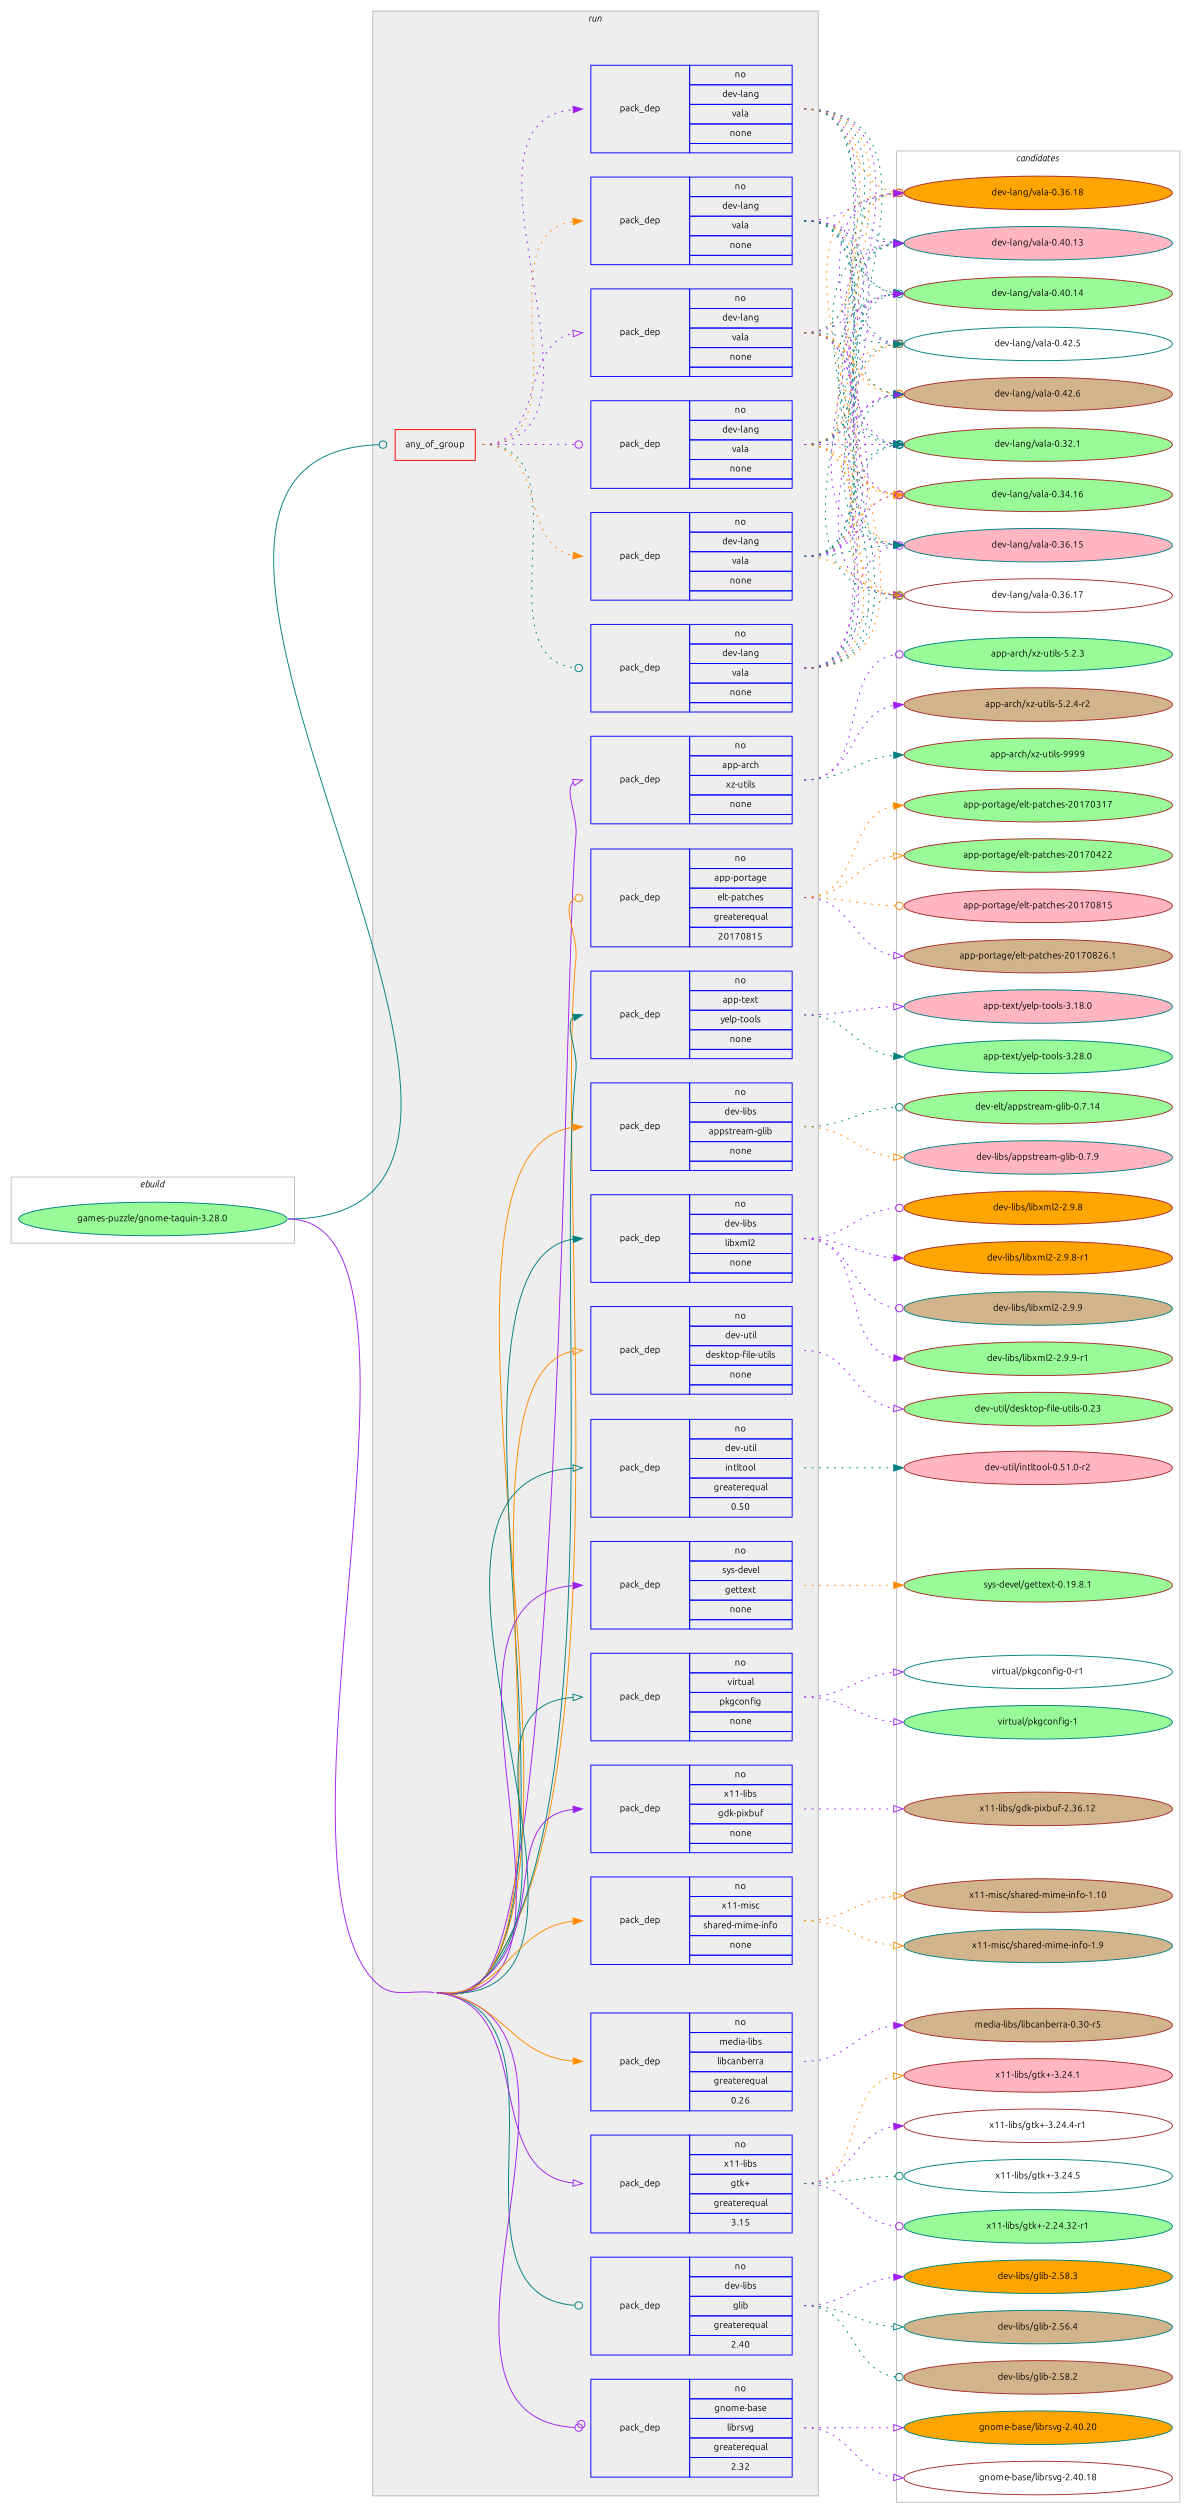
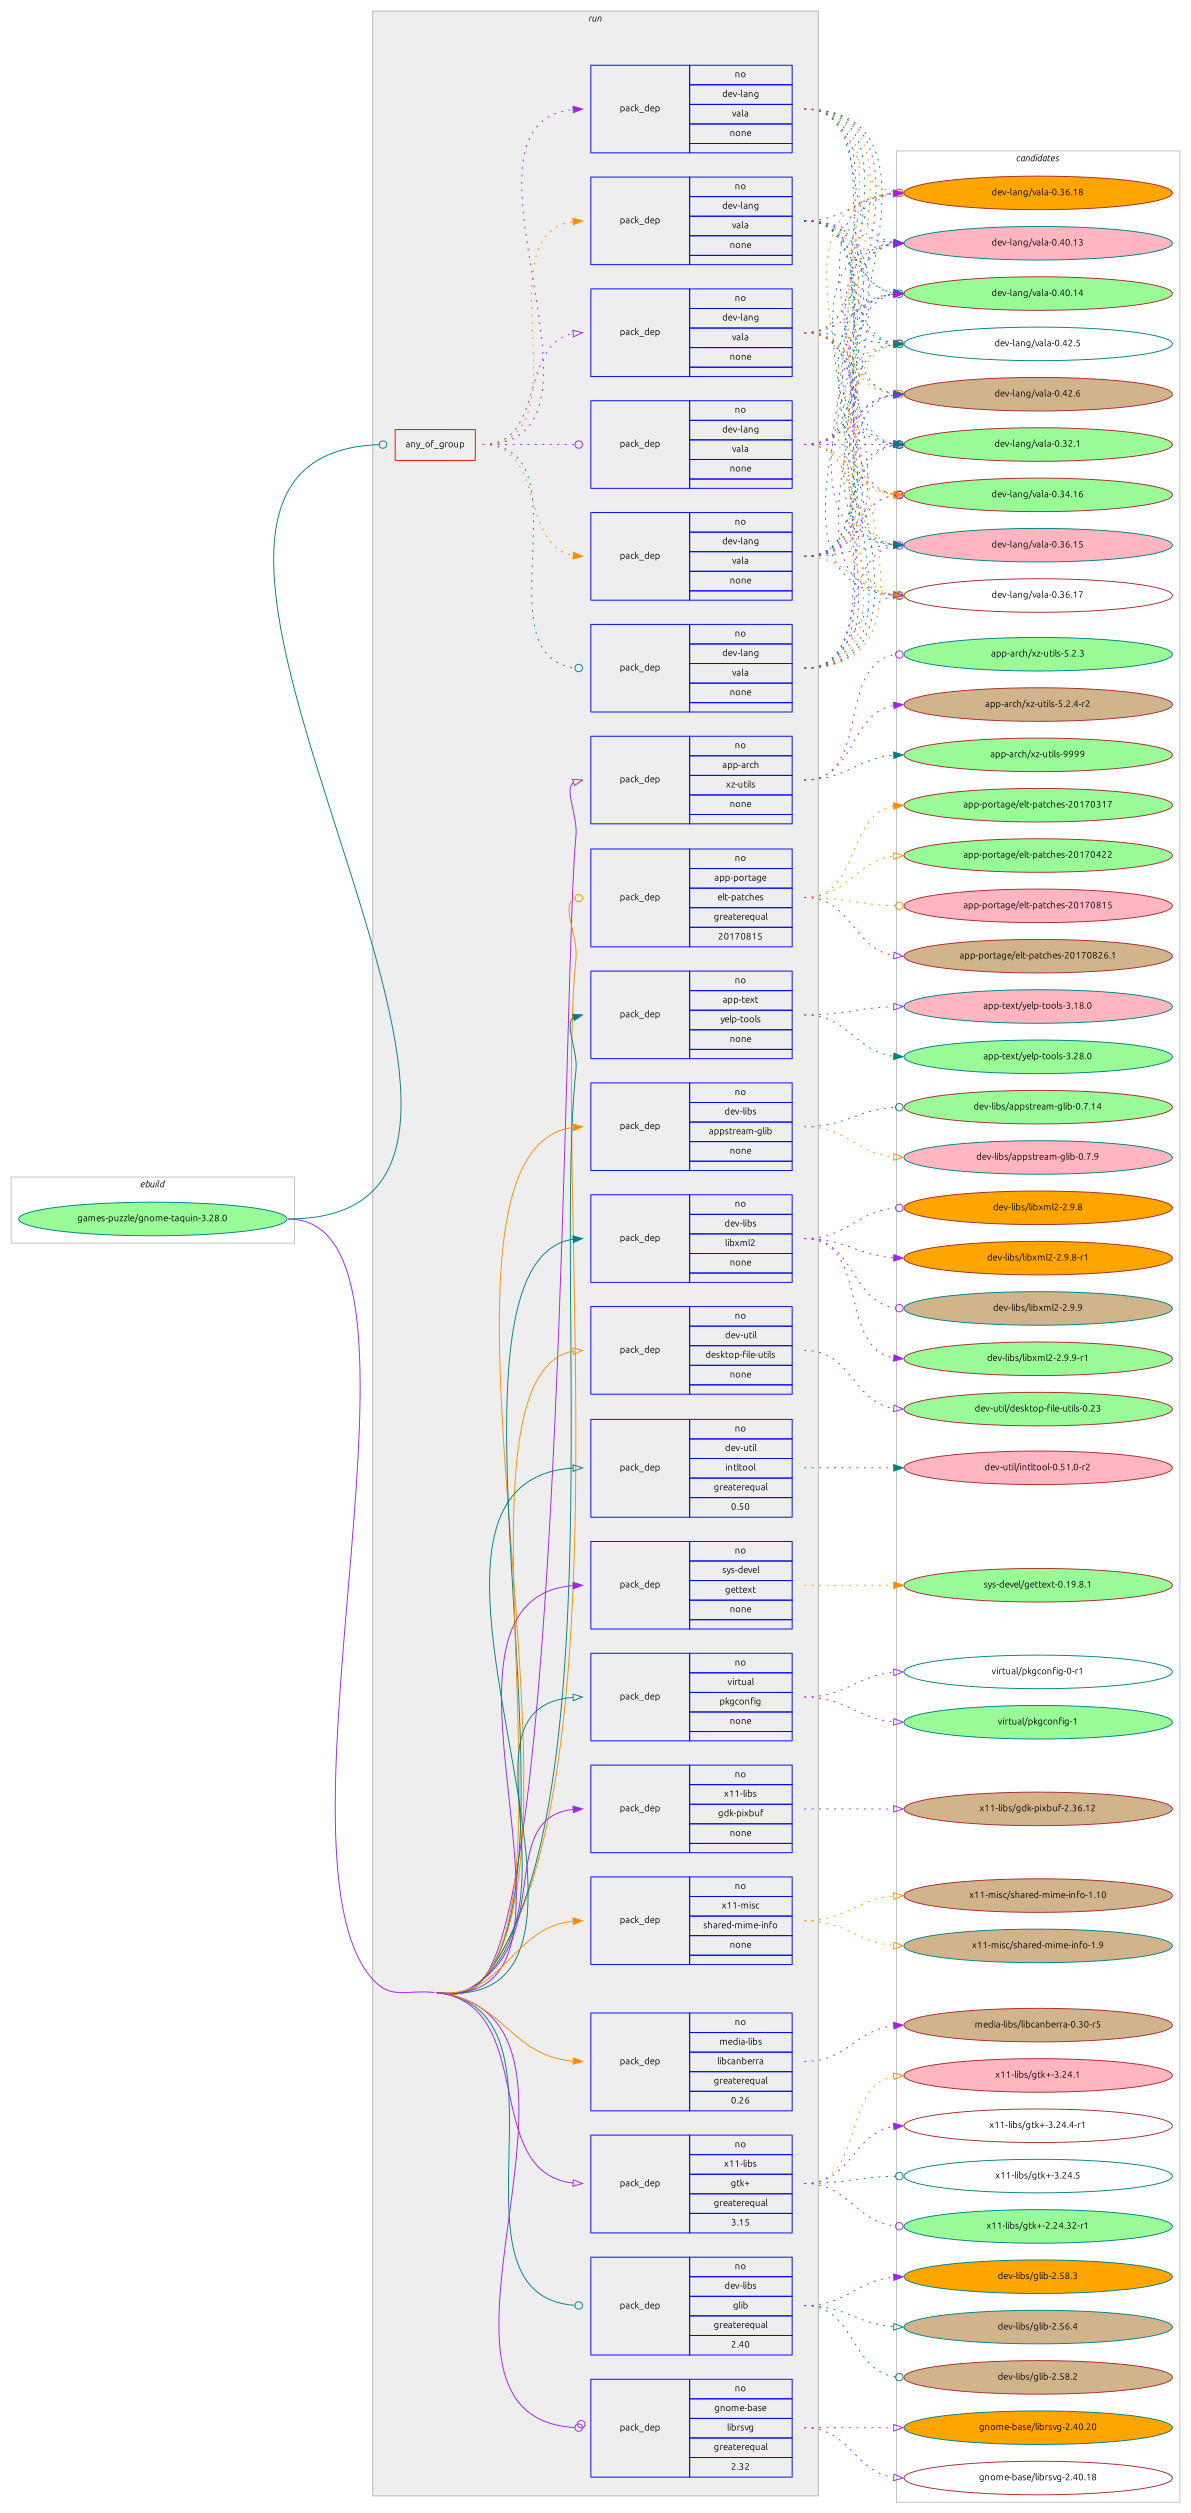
node "dev-elt/appstream-glib-0.7.14": label "dev-elt/appstream-glib-0.7.14" -> "dev-libs/appstream-glib-0.7.14"
